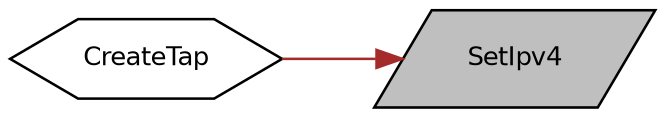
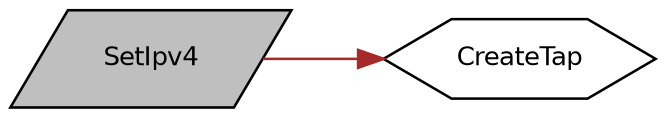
edge "CreateTap" -> "SetIpv4": reversed
